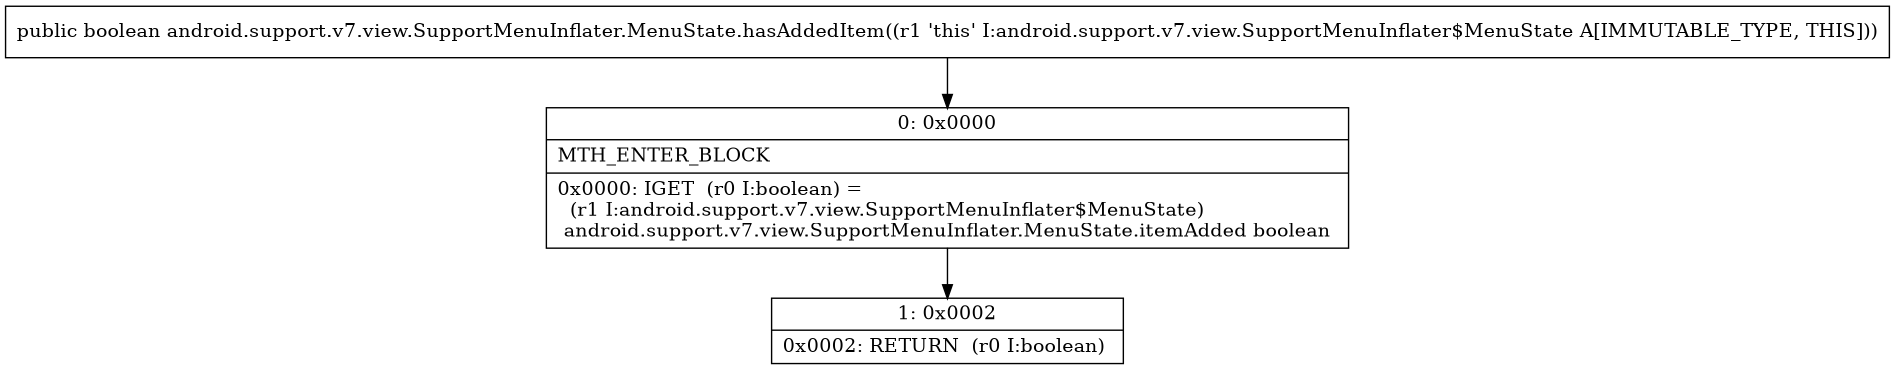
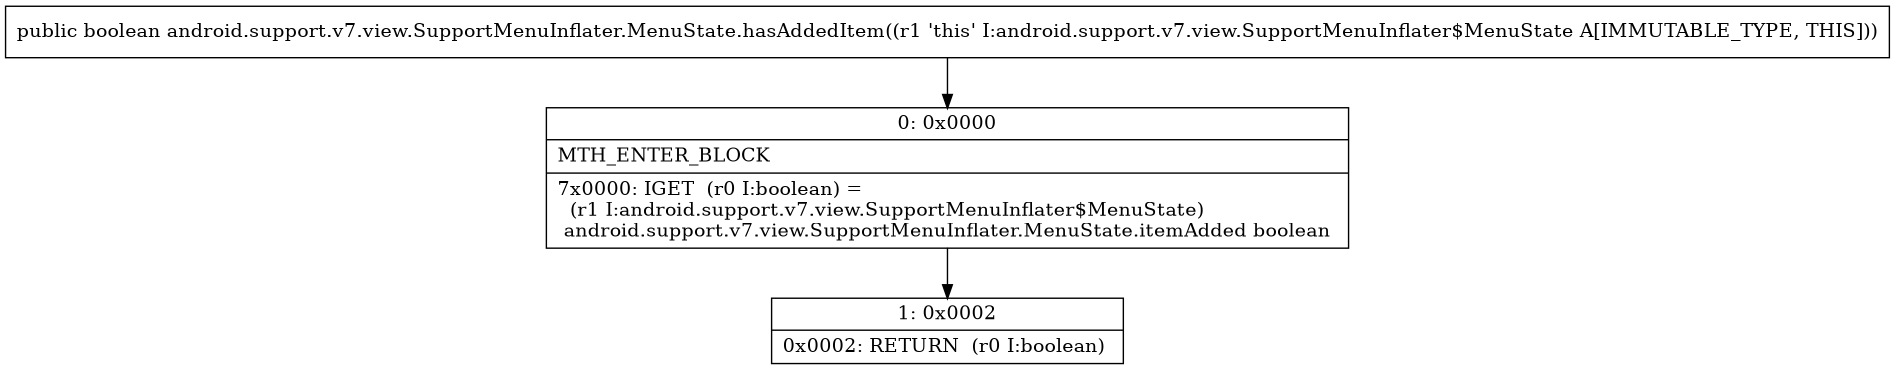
node "0: 0x0000": text "0x0000: IGET  (r0 I:boolean) =" -> "7x0000: IGET  (r0 I:boolean) ="
